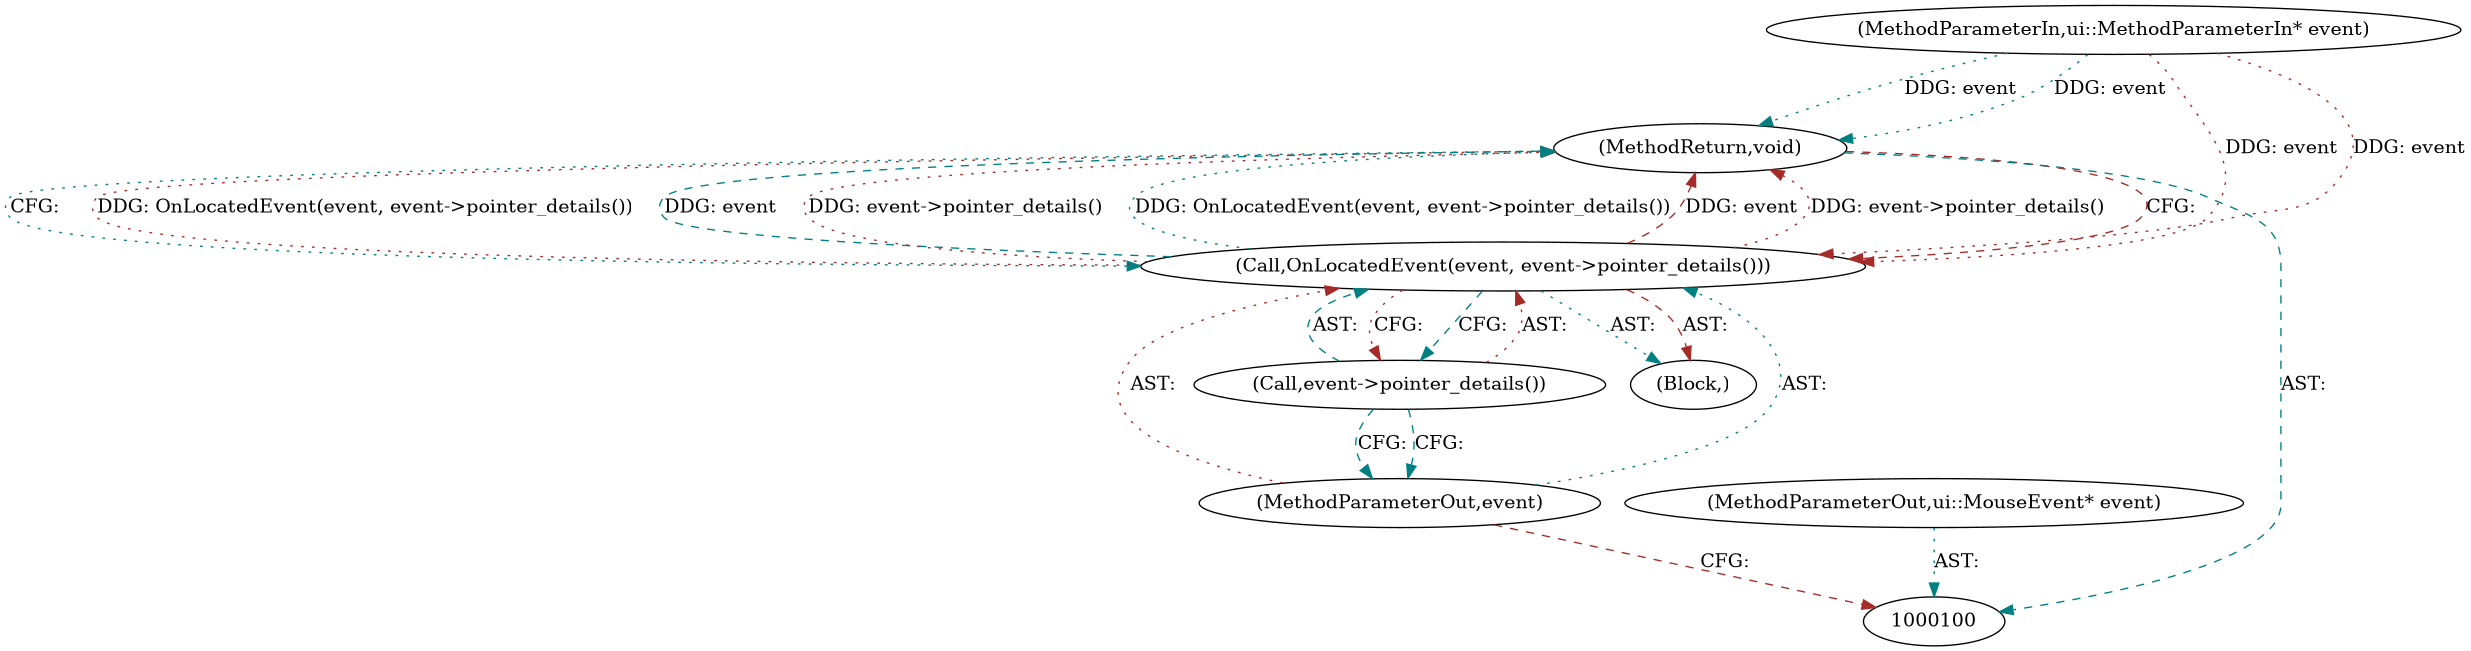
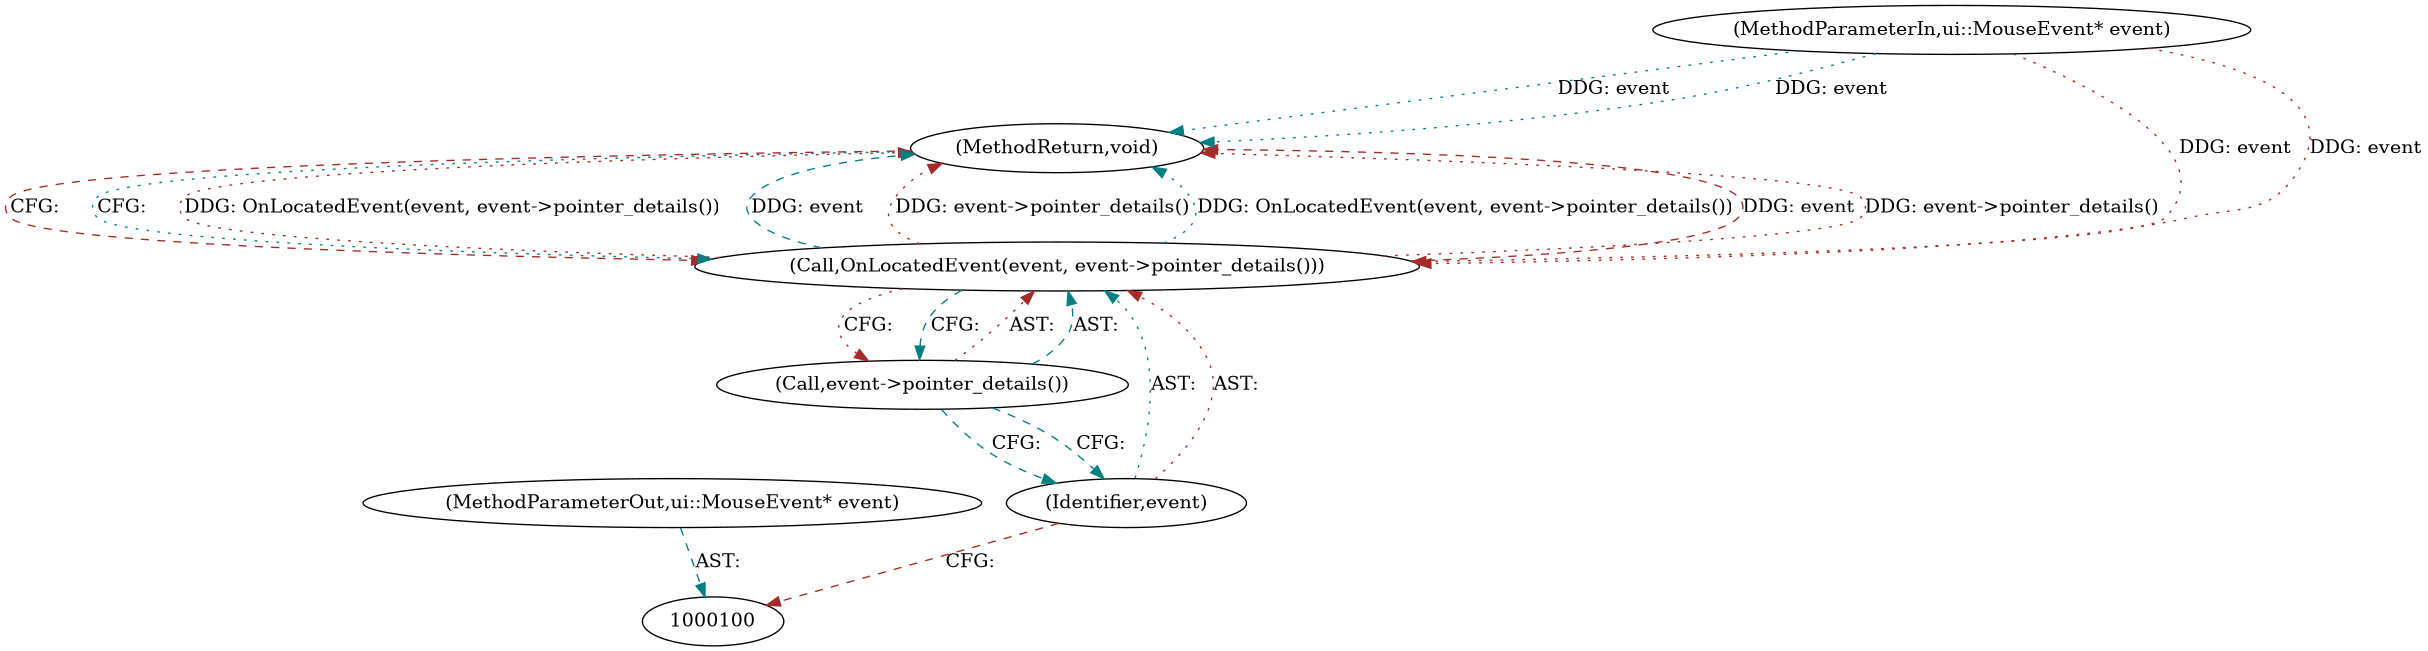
node "(MethodParameterIn,ui::MethodParameterIn* event)": label "(MethodParameterIn,ui::MethodParameterIn* event)" -> "(MethodParameterIn,ui::MouseEvent* event)"
edge "(MethodReturn,void)" -> "1000100": removed, label "AST:"
node "(Block,)": removed
node "(MethodParameterOut,event)": label "(MethodParameterOut,event)" -> "(Identifier,event)"
edge "(MethodParameterOut,ui::MouseEvent* event)" -> "1000100": style dotted -> dashed
